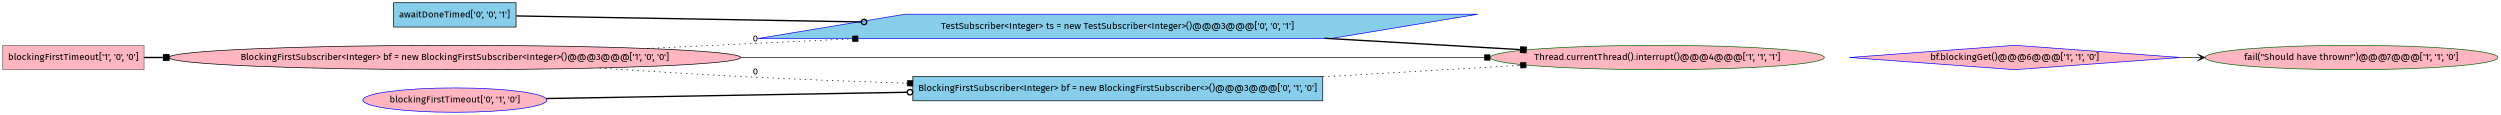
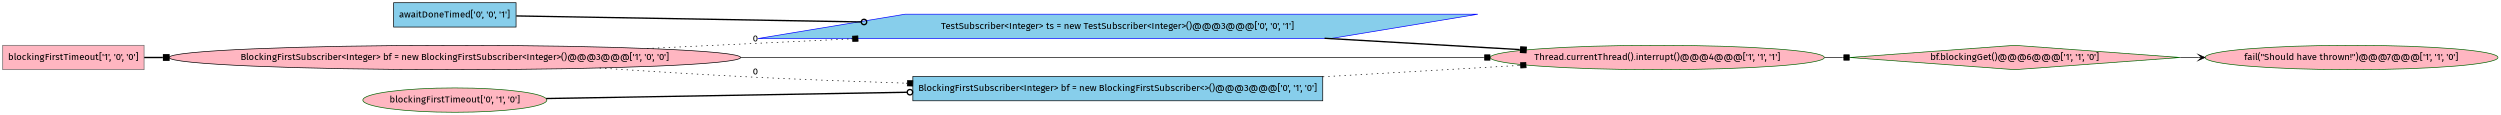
edge "Thread.currentThread().interrupt()@@@4@@@['1', '1', '1']" -> "bf.blockingGet()@@@6@@@['1', '1', '0']": added
node "bf.blockingGet()@@@6@@@['1', '1', '0']": color blue -> darkgreen
node "blockingFirstTimeout['0', '1', '0']": color blue -> darkgreen
